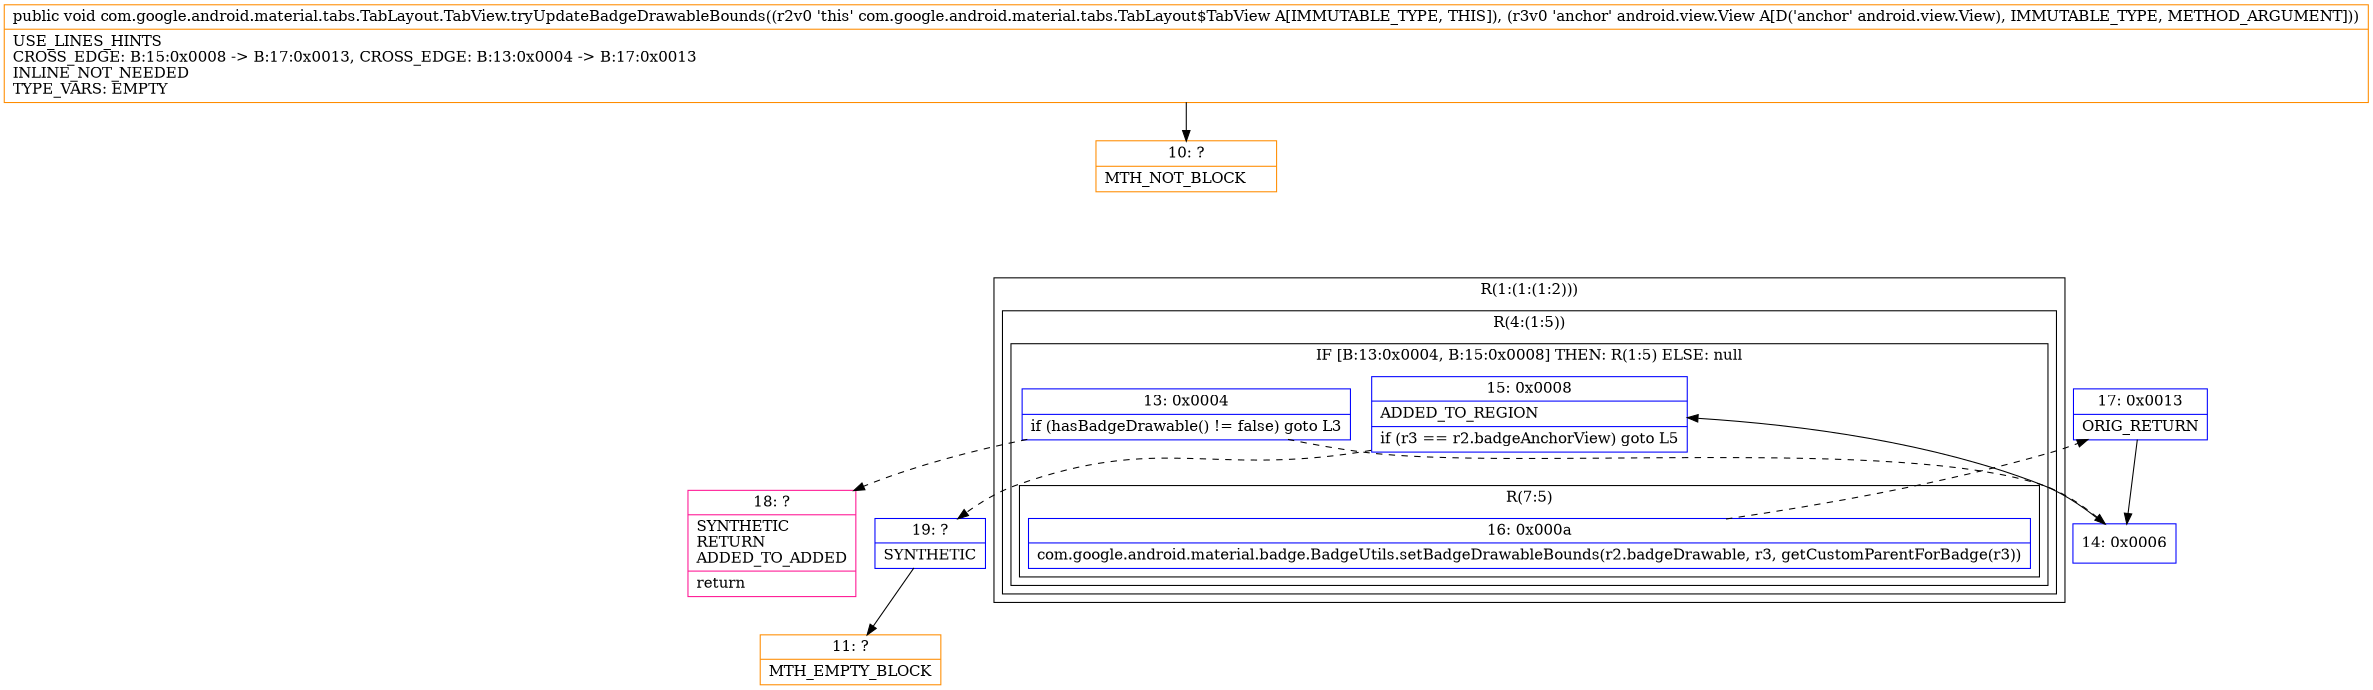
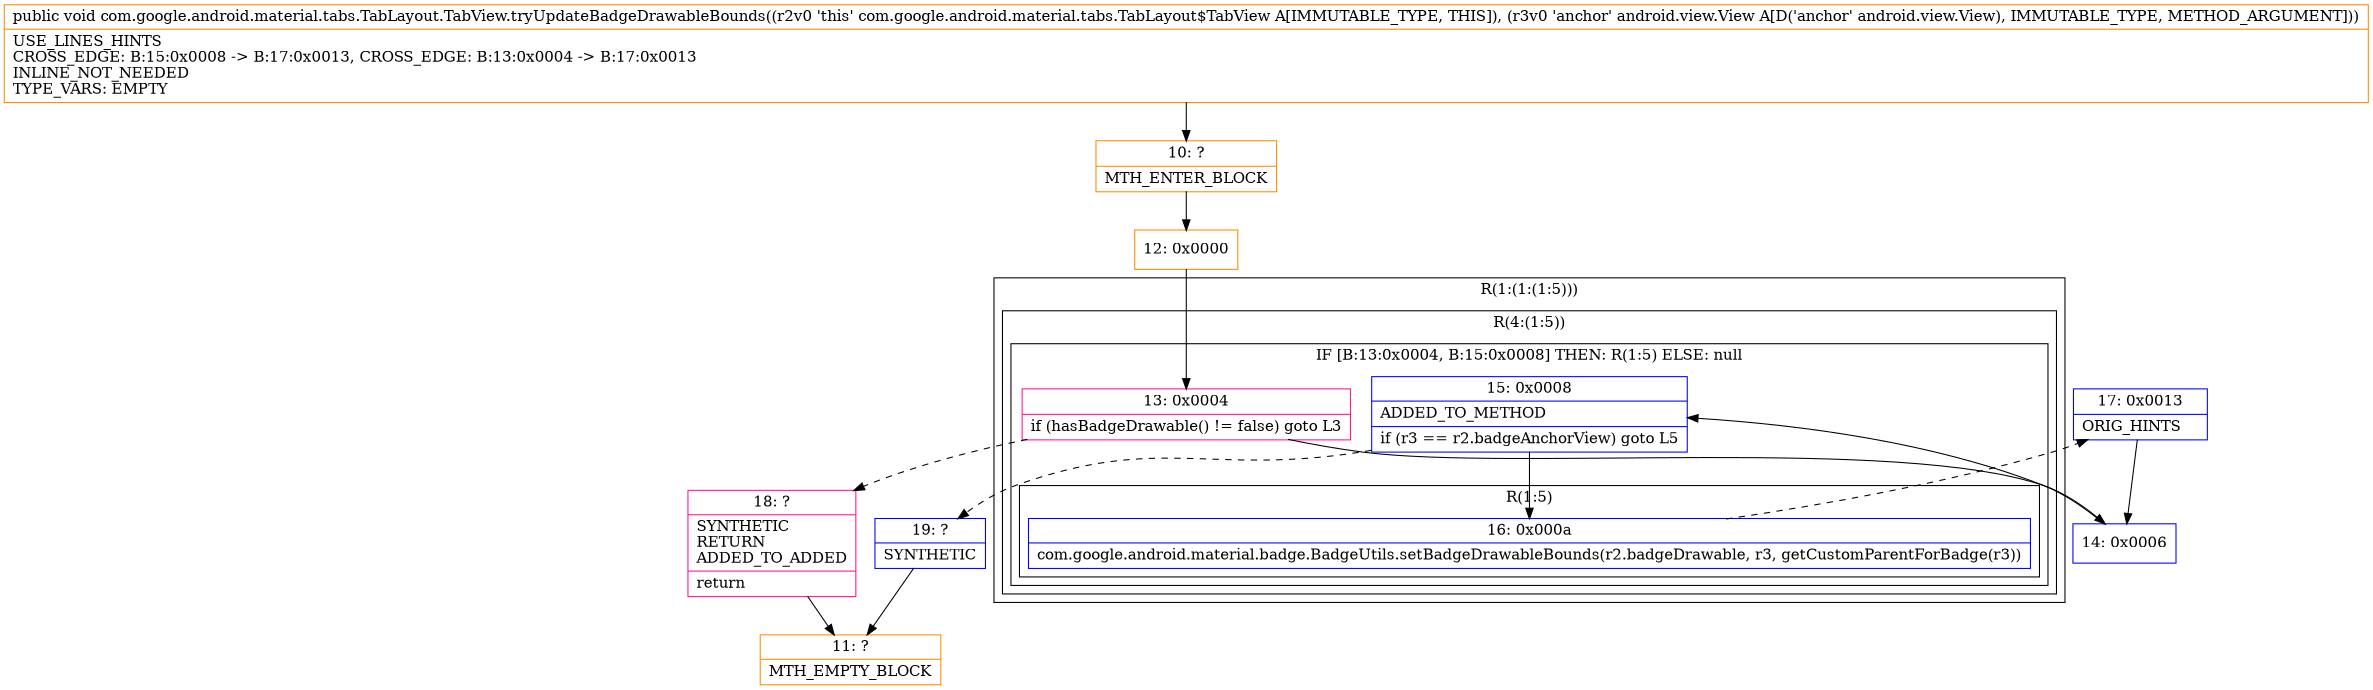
node "10: ?": text "MTH_NOT_BLOCK" -> "MTH_ENTER_BLOCK"
node "12: 0x0000": added
cluster "R(1:(1:(1:2)))": label "R(1:(1:(1:2)))" -> "R(1:(1:(1:5)))"
node "15: 0x0008": text "ADDED_TO_REGION" -> "ADDED_TO_METHOD"
node "13: 0x0004": color blue -> deeppink
node "17: 0x0013": text "ORIG_RETURN" -> "ORIG_HINTS"
edge "13: 0x0004" -> "14: 0x0006": style dashed -> solid
edge "15: 0x0008" -> "16: 0x000a": added
cluster "R(7:5)": label "R(7:5)" -> "R(1:5)"
edge "18: ?" -> "11: ?": added
